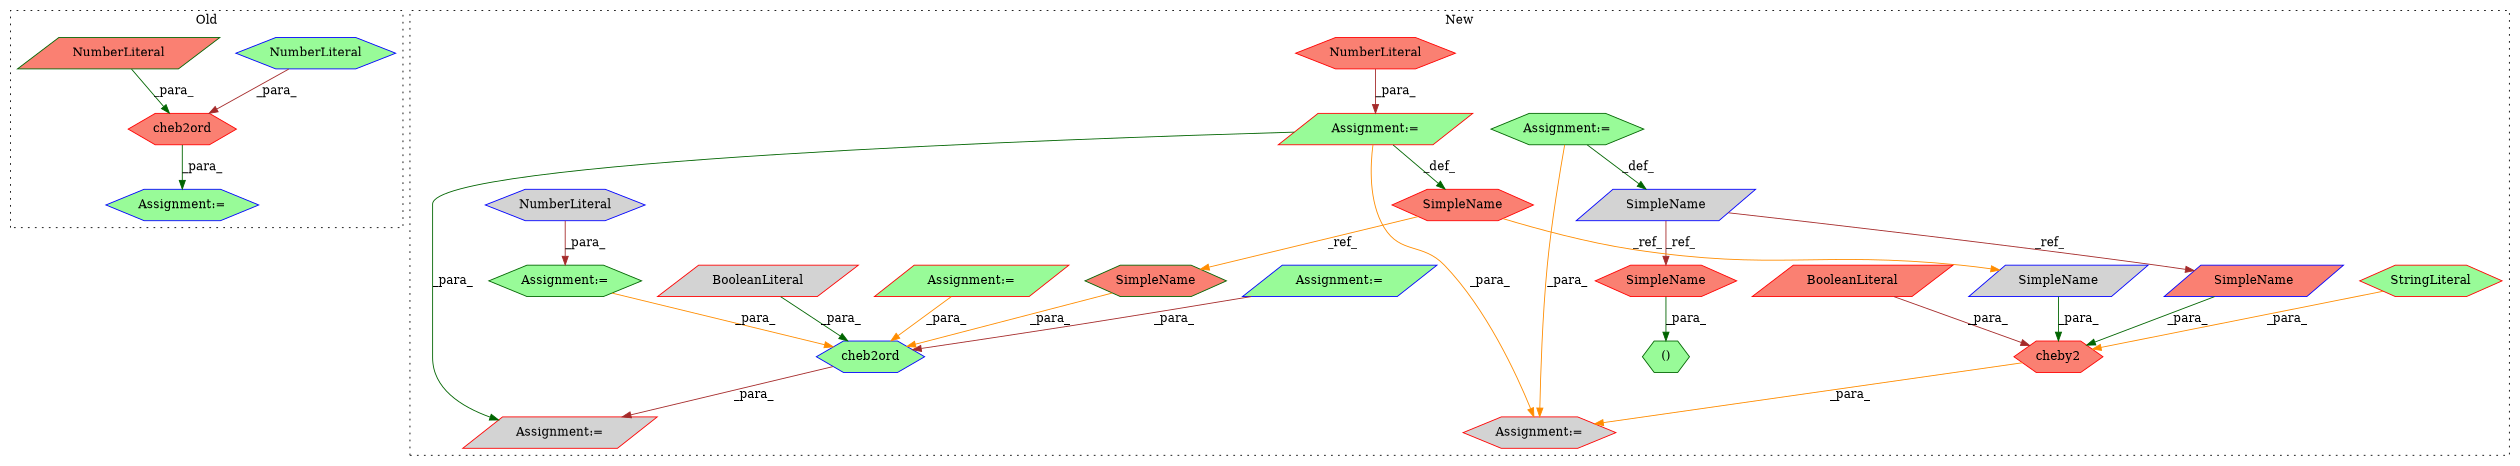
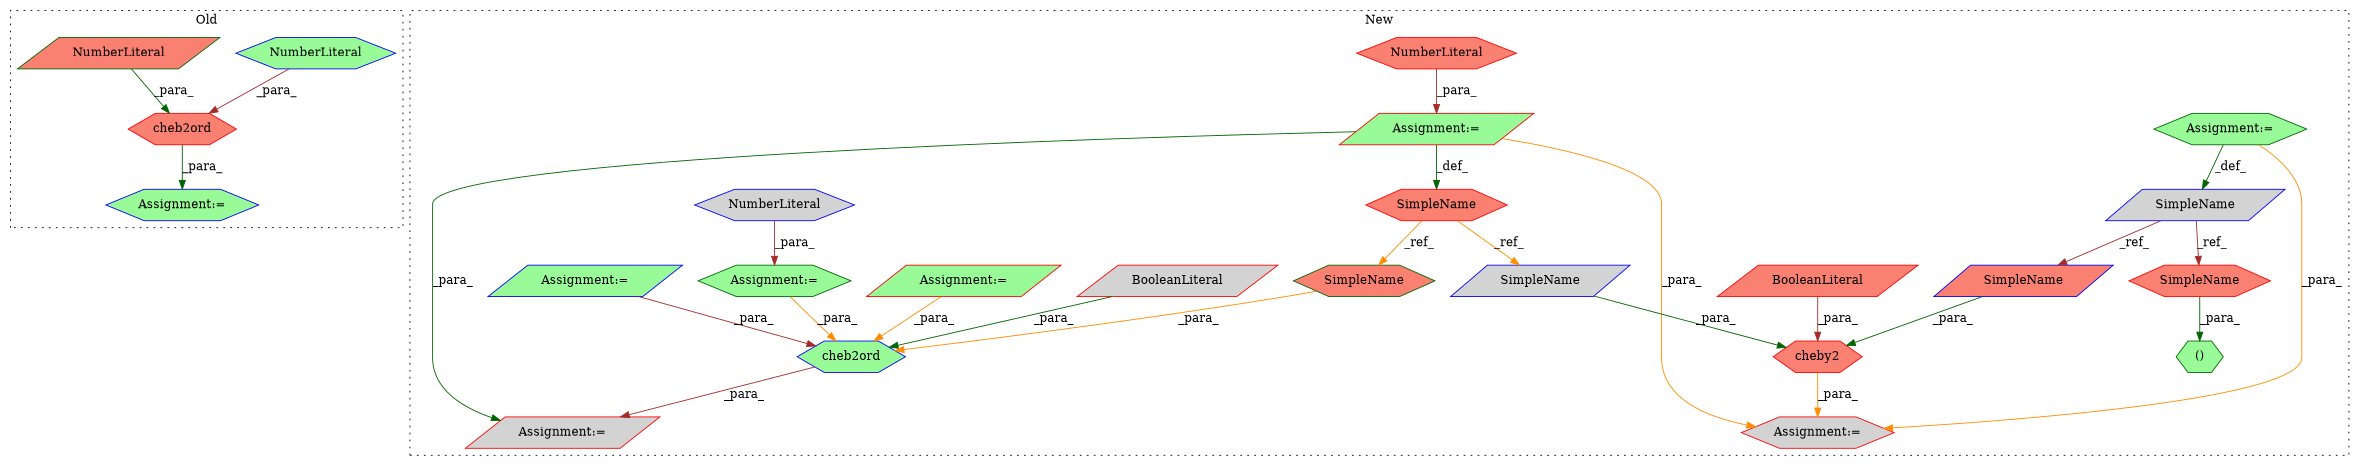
node "StringLiteral": removed
